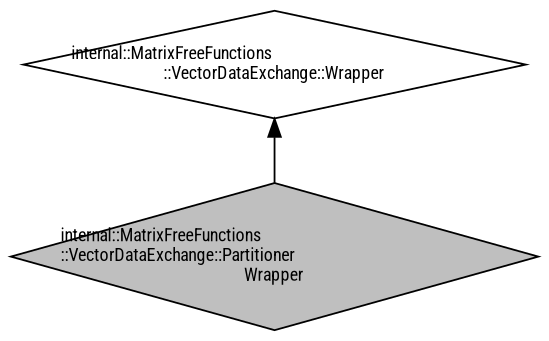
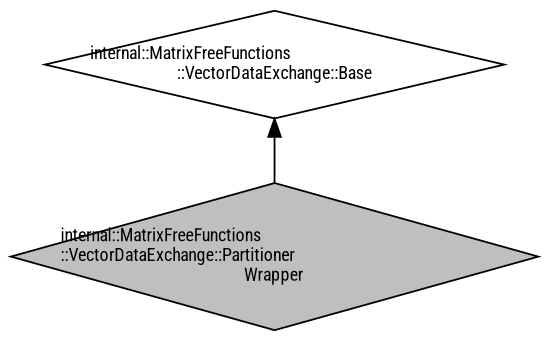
node "internal::MatrixFreeFunctions ::VectorDataExchange::Wrapper": label "internal::MatrixFreeFunctions ::VectorDataExchange::Wrapper" -> "internal::MatrixFreeFunctions ::VectorDataExchange::Base"
